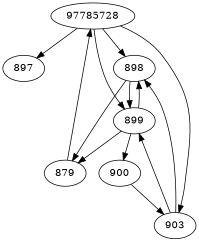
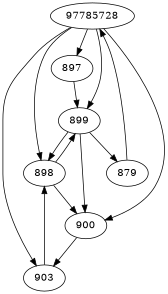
edge "898" -> "879": now "898" -> "900"
edge "97785728" -> "900": added
edge "903" -> "899": now "897" -> "899"
